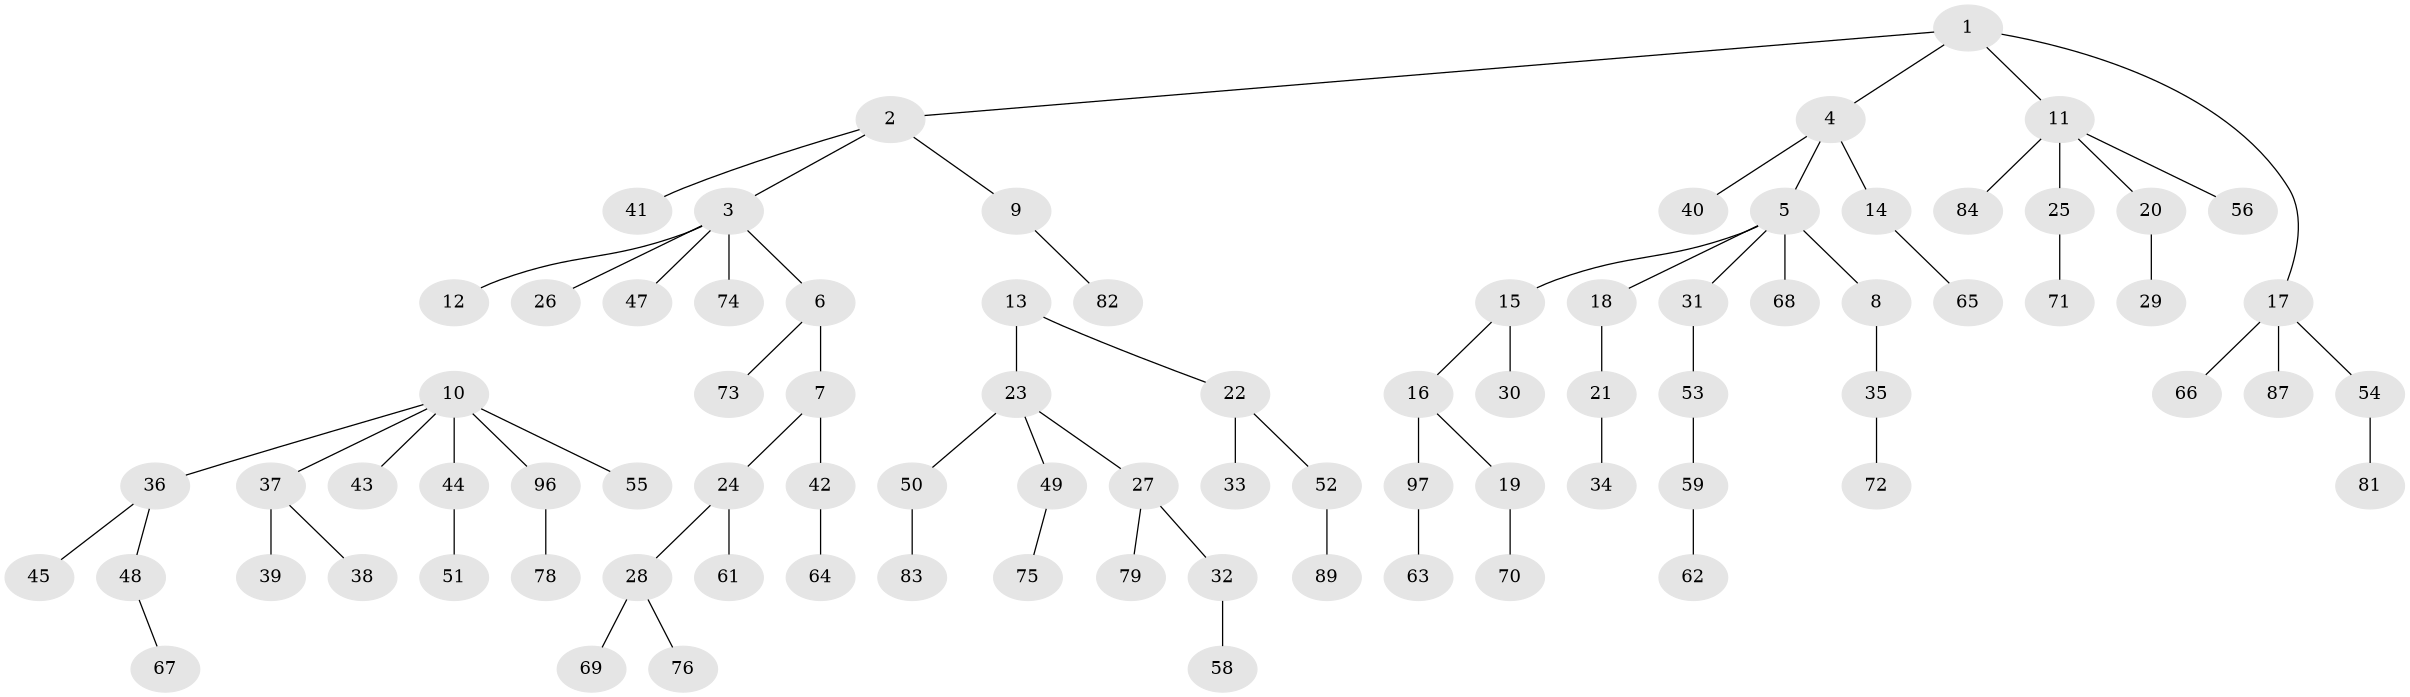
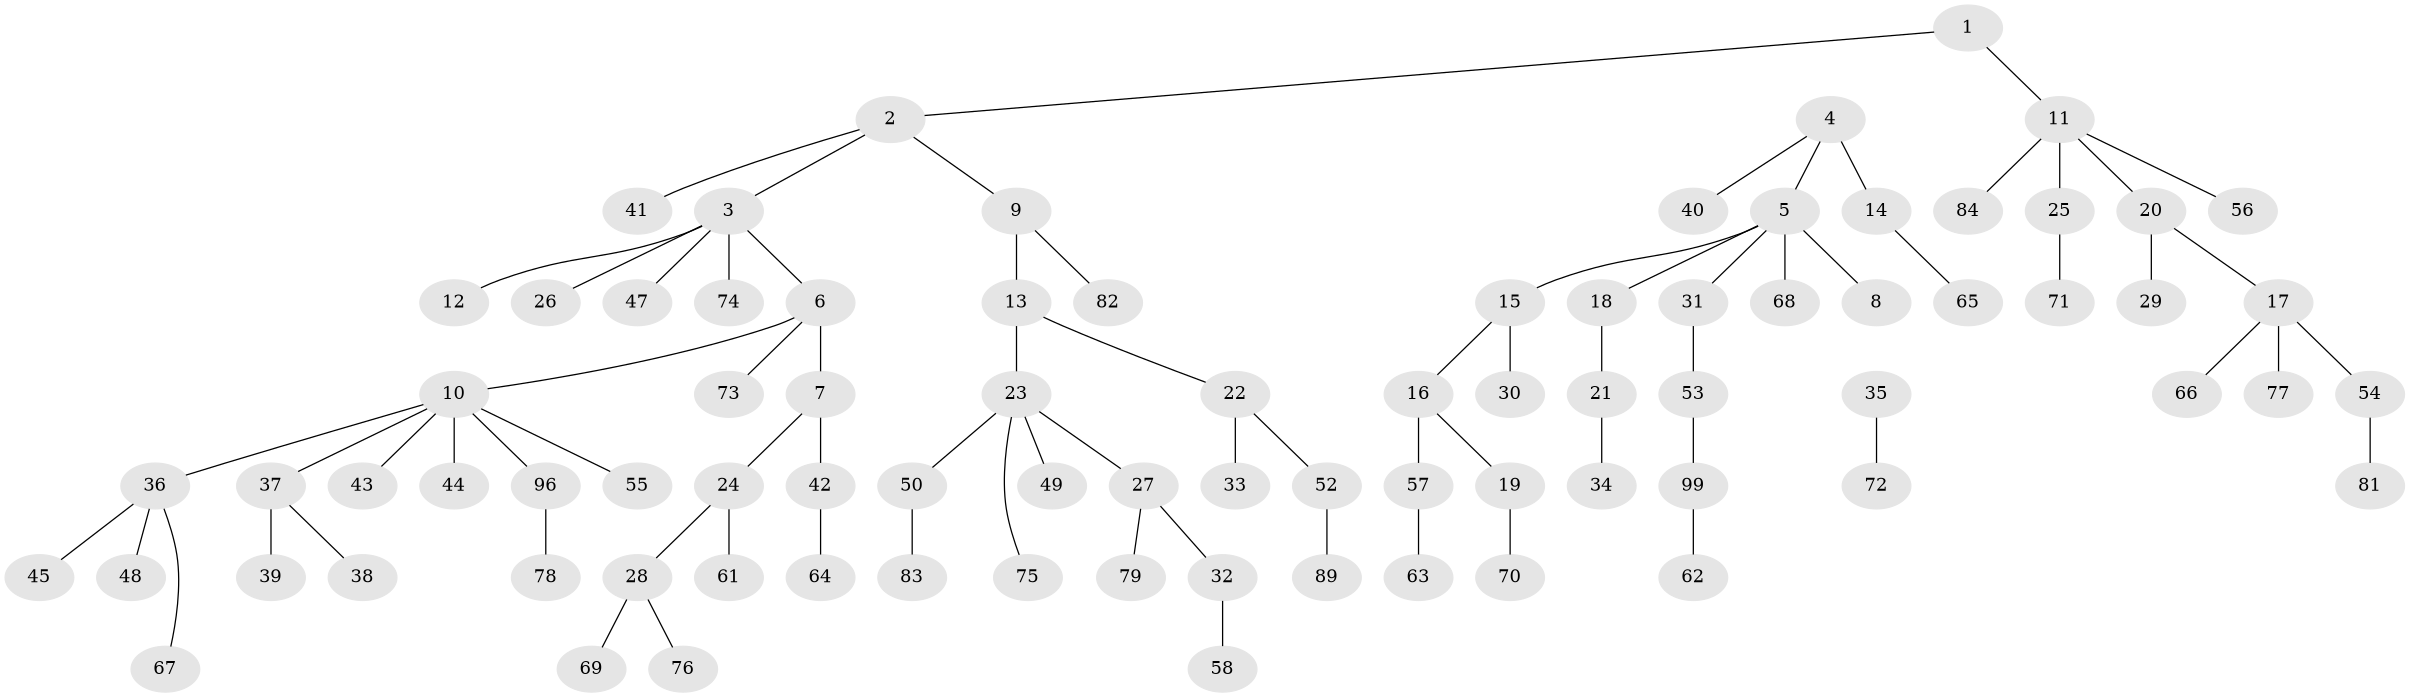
edge "1" -- "4": removed
edge "1" -- "17": now "20" -- "17"
edge "9" -- "13": added
edge "8" -- "35": removed
edge "6" -- "10": added
node "87": label "87" -> "77"
node "97": label "97" -> "57"
node "59": label "59" -> "99"
edge "49" -- "75": now "23" -- "75"
node "51": removed
edge "48" -- "67": now "36" -- "67"
